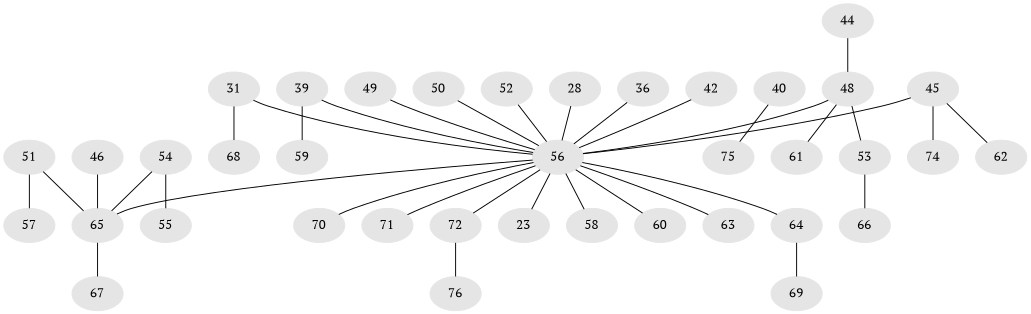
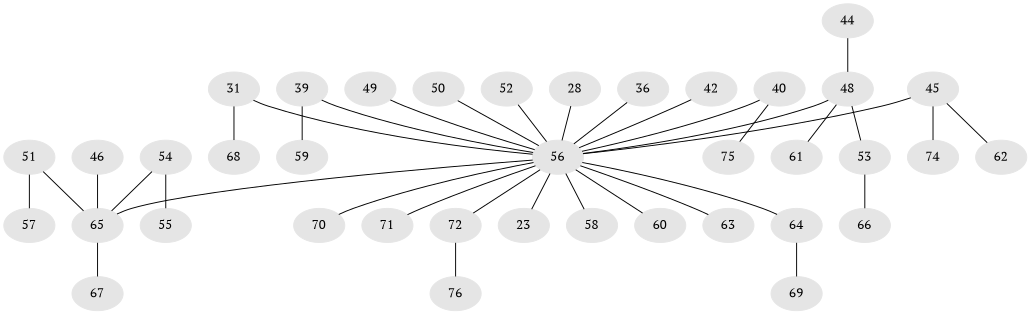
edge "40" -- "56": added
